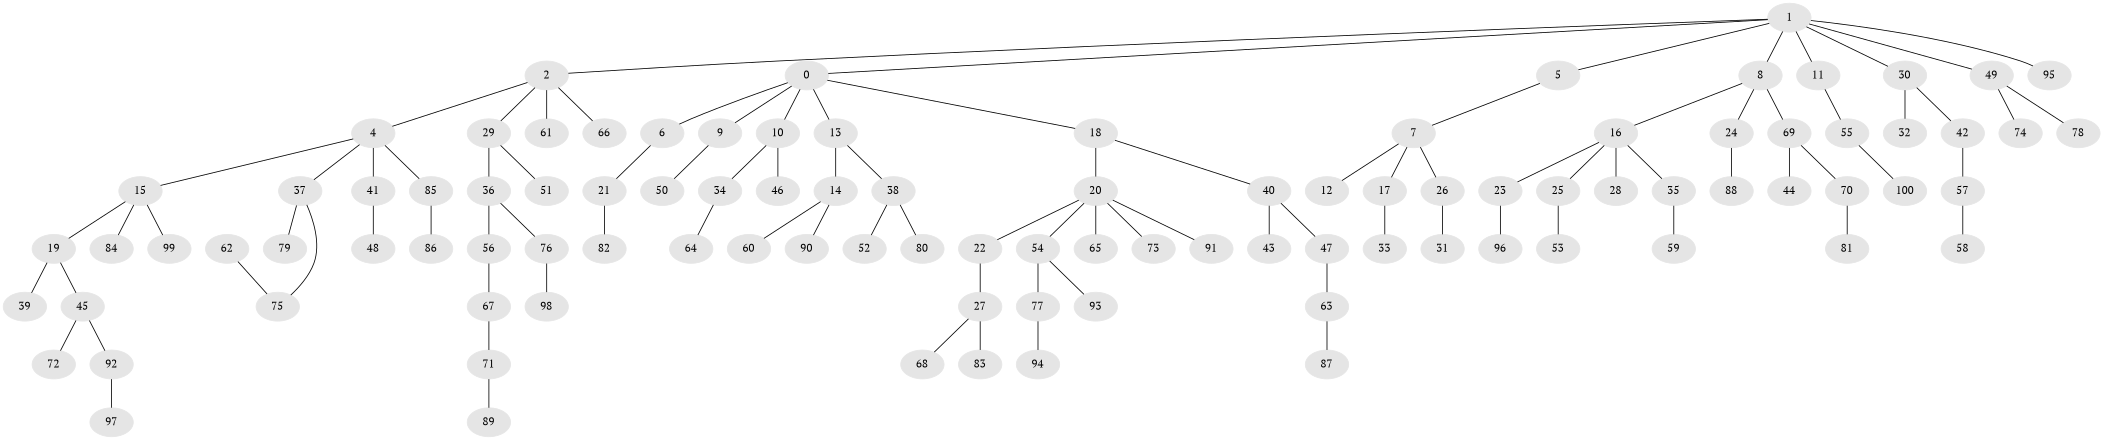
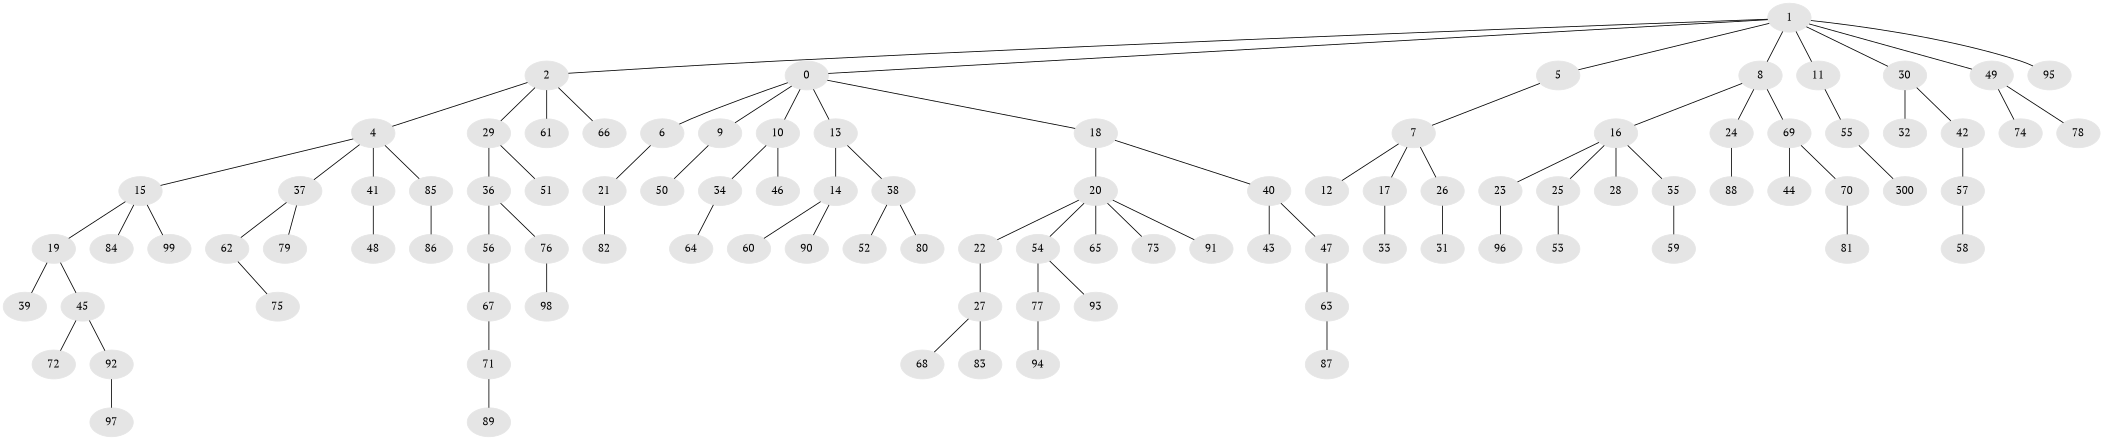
node "100": label "100" -> "300"
edge "37" -- "75": now "37" -- "62"
